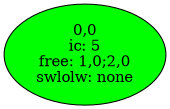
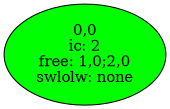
node "0,0 ic: 5 free: 1,0;2,0 swlolw: none": label "0,0 ic: 5 free: 1,0;2,0 swlolw: none" -> "0,0 ic: 2 free: 1,0;2,0 swlolw: none"
